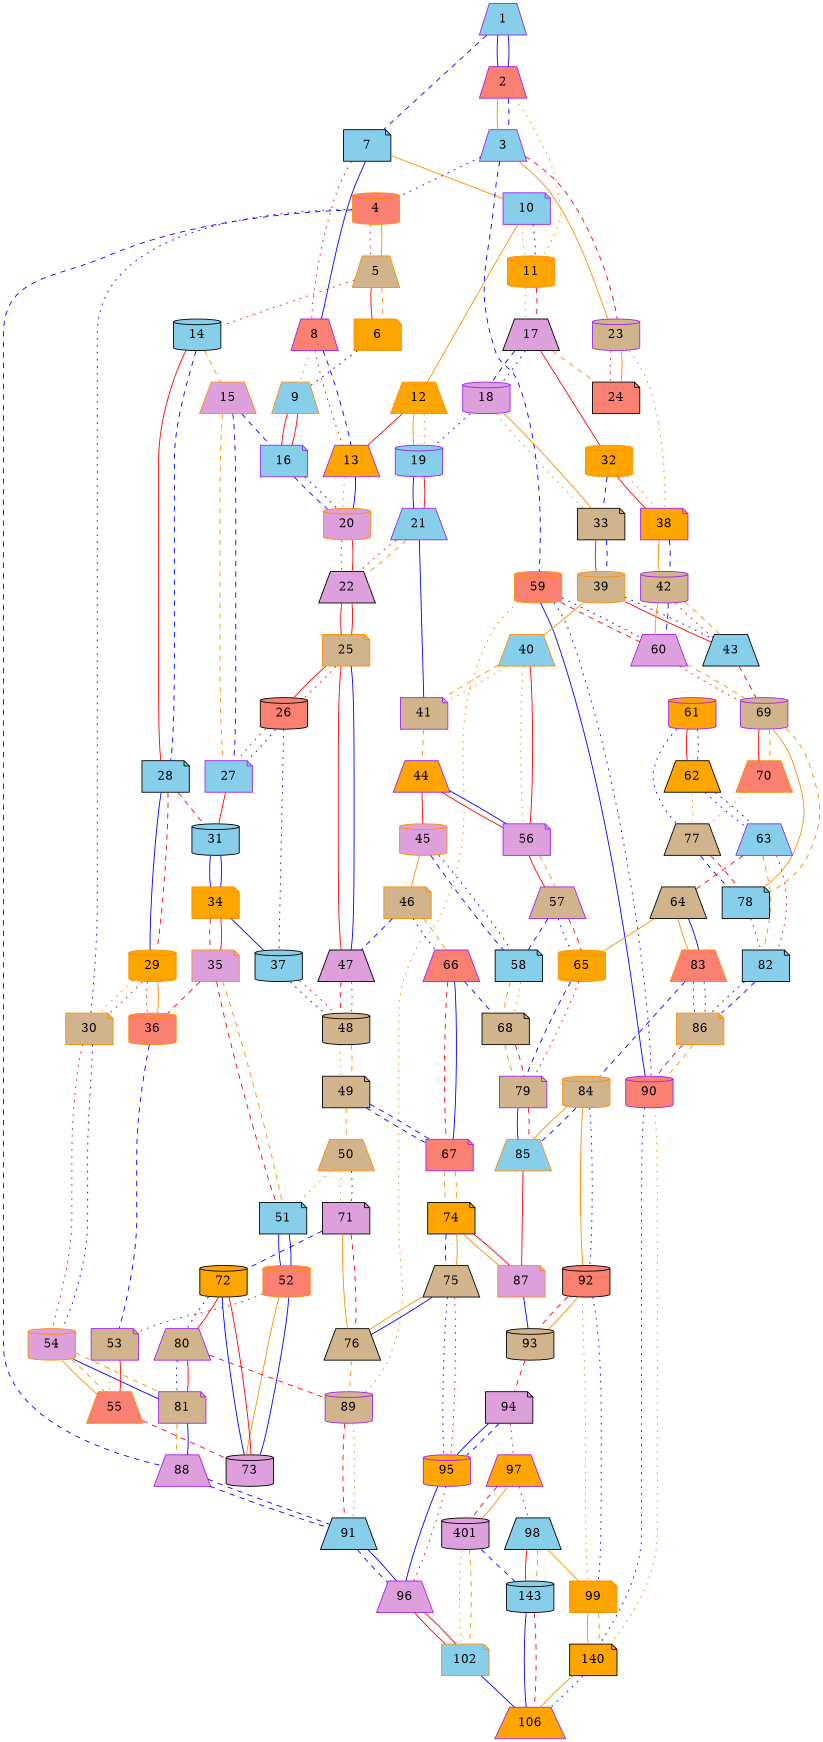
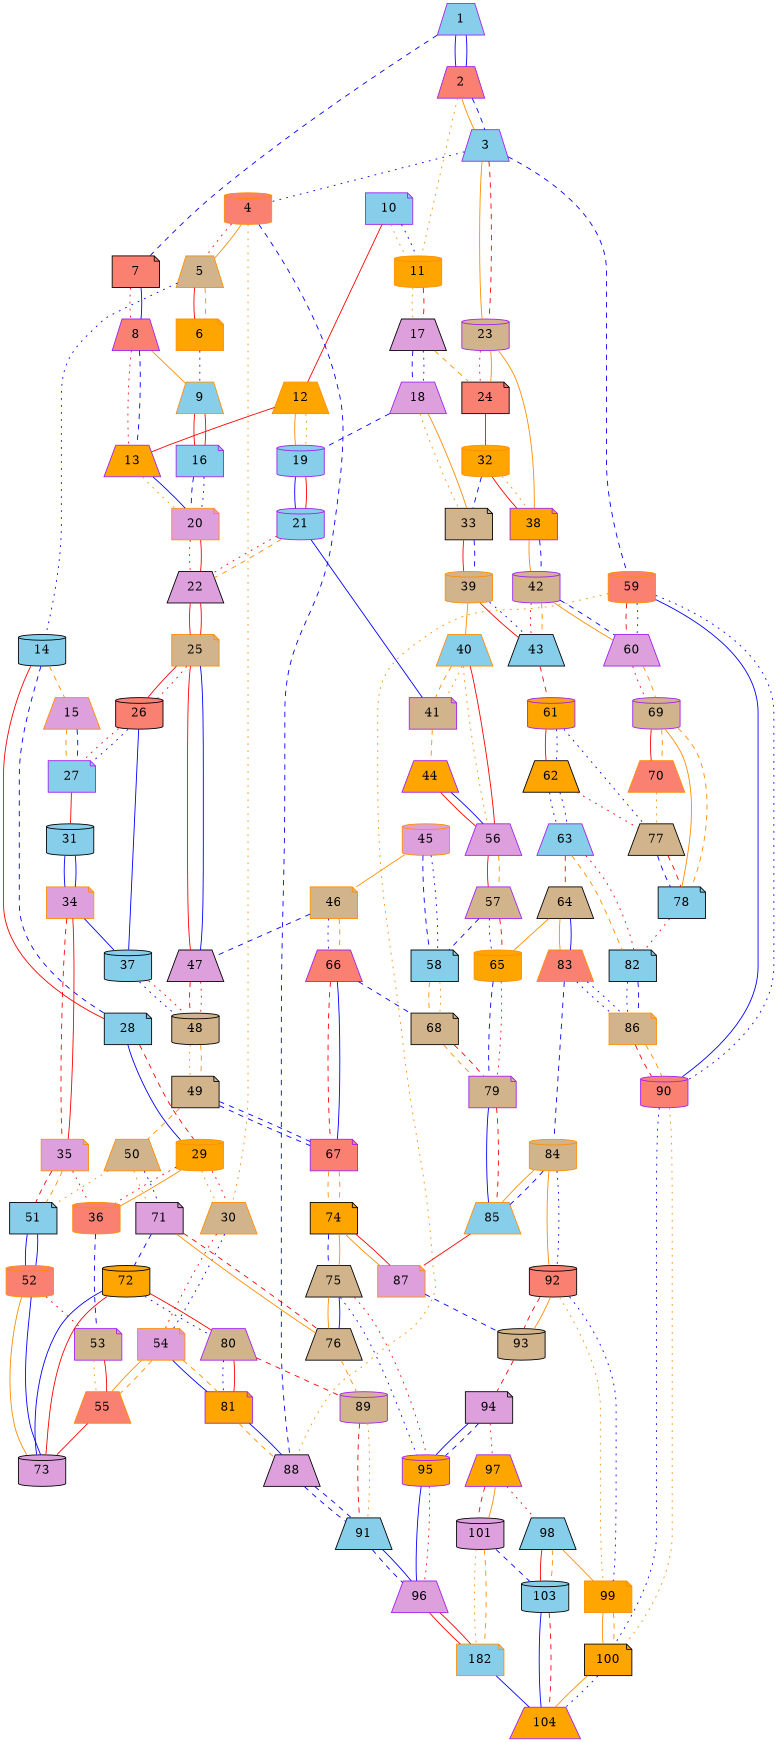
node "7": fillcolor skyblue -> salmon
edge "7" -- "10": removed
edge "5" -- "14": color red -> blue
edge "10" -- "12": color darkorange -> red
edge "8" -- "9": style dotted -> solid
node "18": shape cylinder -> trapezium
edge "17" -- "32": now "24" -- "32"
edge "23" -- "38": style dotted -> solid
edge "18" -- "19": style dotted -> dashed
edge "15" -- "16": removed
edge "4" -- "30": color blue -> darkorange
node "20": shape cylinder -> note
node "21": shape trapezium -> cylinder
edge "43" -- "69": now "43" -- "61"
edge "28" -- "31": removed
edge "44" -- "45": removed
edge "62" -- "77": color darkorange -> red
edge "26" -- "37": style dotted -> solid
node "56": shape note -> trapezium
node "34": fillcolor orange -> plum
edge "59" -- "89": now "59" -- "88"
edge "35" -- "36": style dashed -> dotted
node "30": shape note -> trapezium
edge "87" -- "93": style solid -> dashed
node "54": shape cylinder -> note
node "81": fillcolor tan -> orange
edge "55" -- "73": style dashed -> solid
node "88": color purple -> black
node "401": label "401" -> "101"
node "143": label "143" -> "103"
node "102": label "102" -> "182"
node "140": label "140" -> "100"
node "106": label "106" -> "104"
